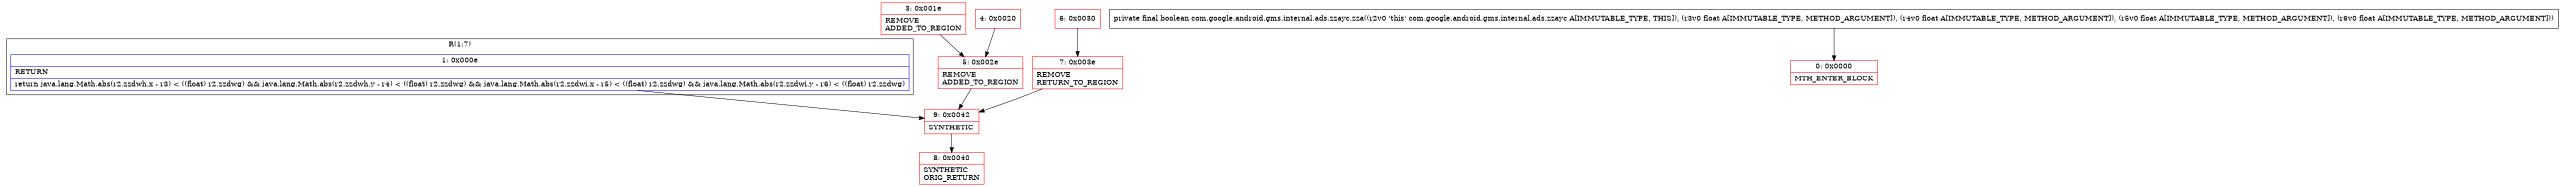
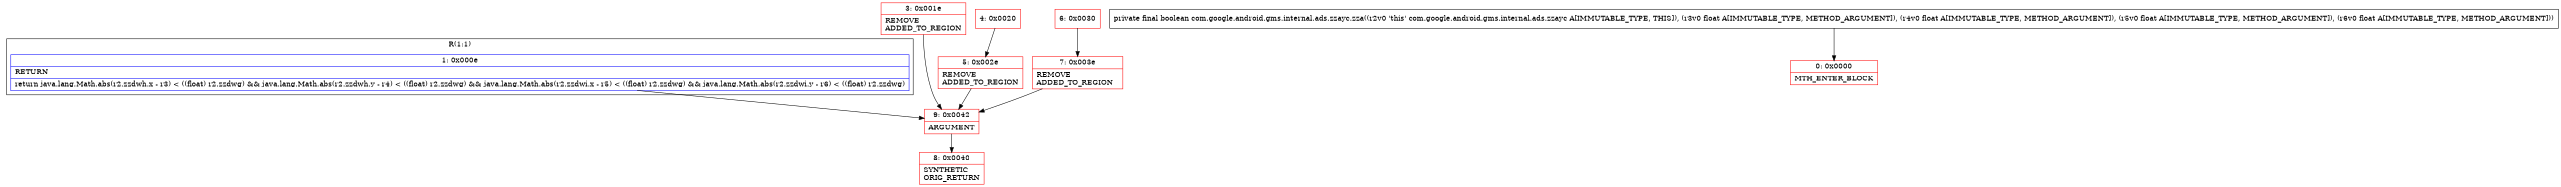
edge "3: 0x001e" -> "5: 0x002e": now "3: 0x001e" -> "9: 0x0042"
cluster "R(1:7)": label "R(1:7)" -> "R(1:1)"
node "7: 0x003e": text "RETURN_TO_REGION" -> "ADDED_TO_REGION"
node "9: 0x0042": text "SYNTHETIC" -> "ARGUMENT"
